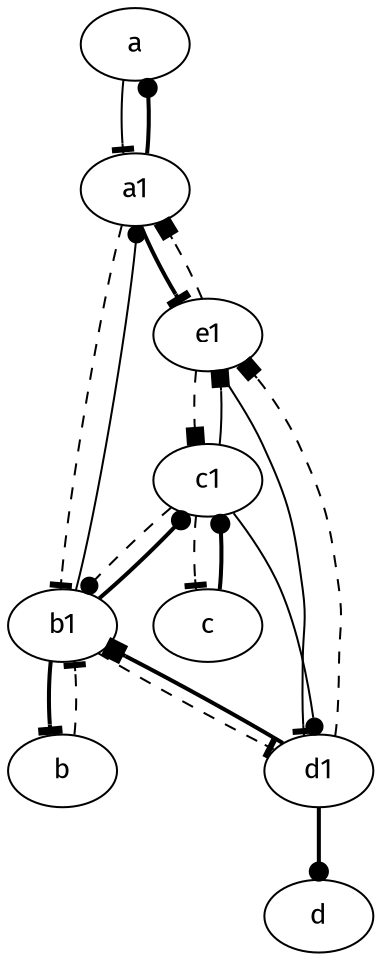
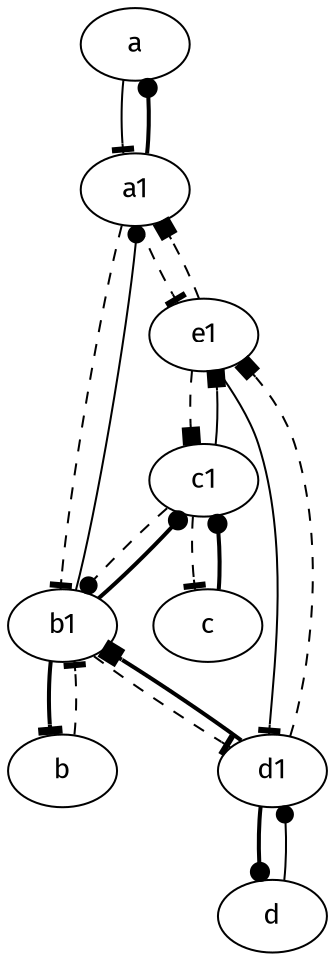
edge "a1" -> "e1": style bold -> dashed
edge "c1" -> "d1": now "d" -> "d1"
